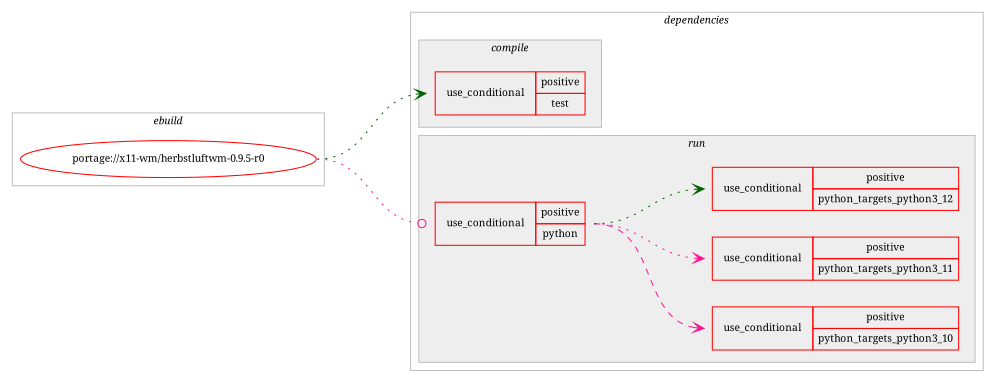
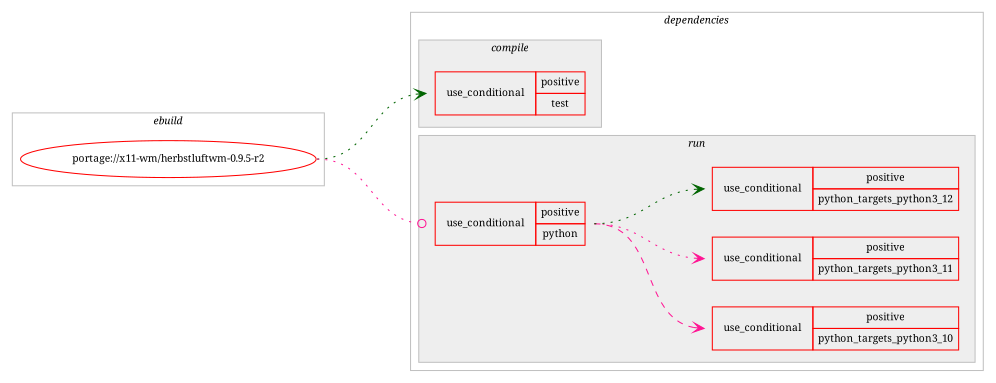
node "portage://x11-wm/herbstluftwm-0.9.5-r0": label "portage://x11-wm/herbstluftwm-0.9.5-r0" -> "portage://x11-wm/herbstluftwm-0.9.5-r2"
